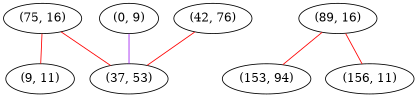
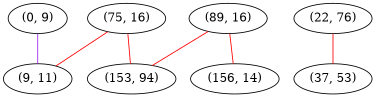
node "(42, 76)": label "(42, 76)" -> "(22, 76)"
edge "(75, 16)" -- "(37, 53)": now "(75, 16)" -- "(153, 94)"
edge "(0, 9)" -- "(37, 53)": now "(0, 9)" -- "(9, 11)"
node "(156, 11)": label "(156, 11)" -> "(156, 14)"
